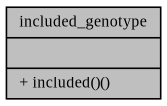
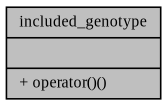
node "included_genotype": text "+ included()()" -> "+ operator()()"
